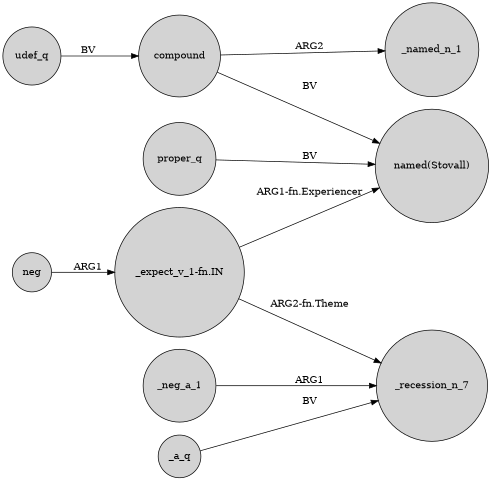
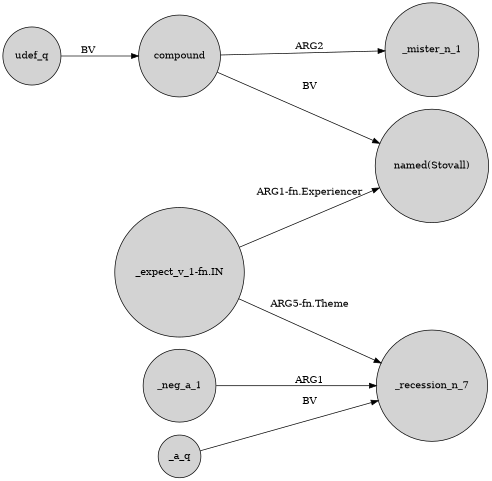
node "_named_n_1": label "_named_n_1" -> "_mister_n_1"
node "proper_q": removed
node "neg": removed
edge "_expect_v_1-fn.IN" -> "_recession_n_7": label "ARG2-fn.Theme" -> "ARG5-fn.Theme"
